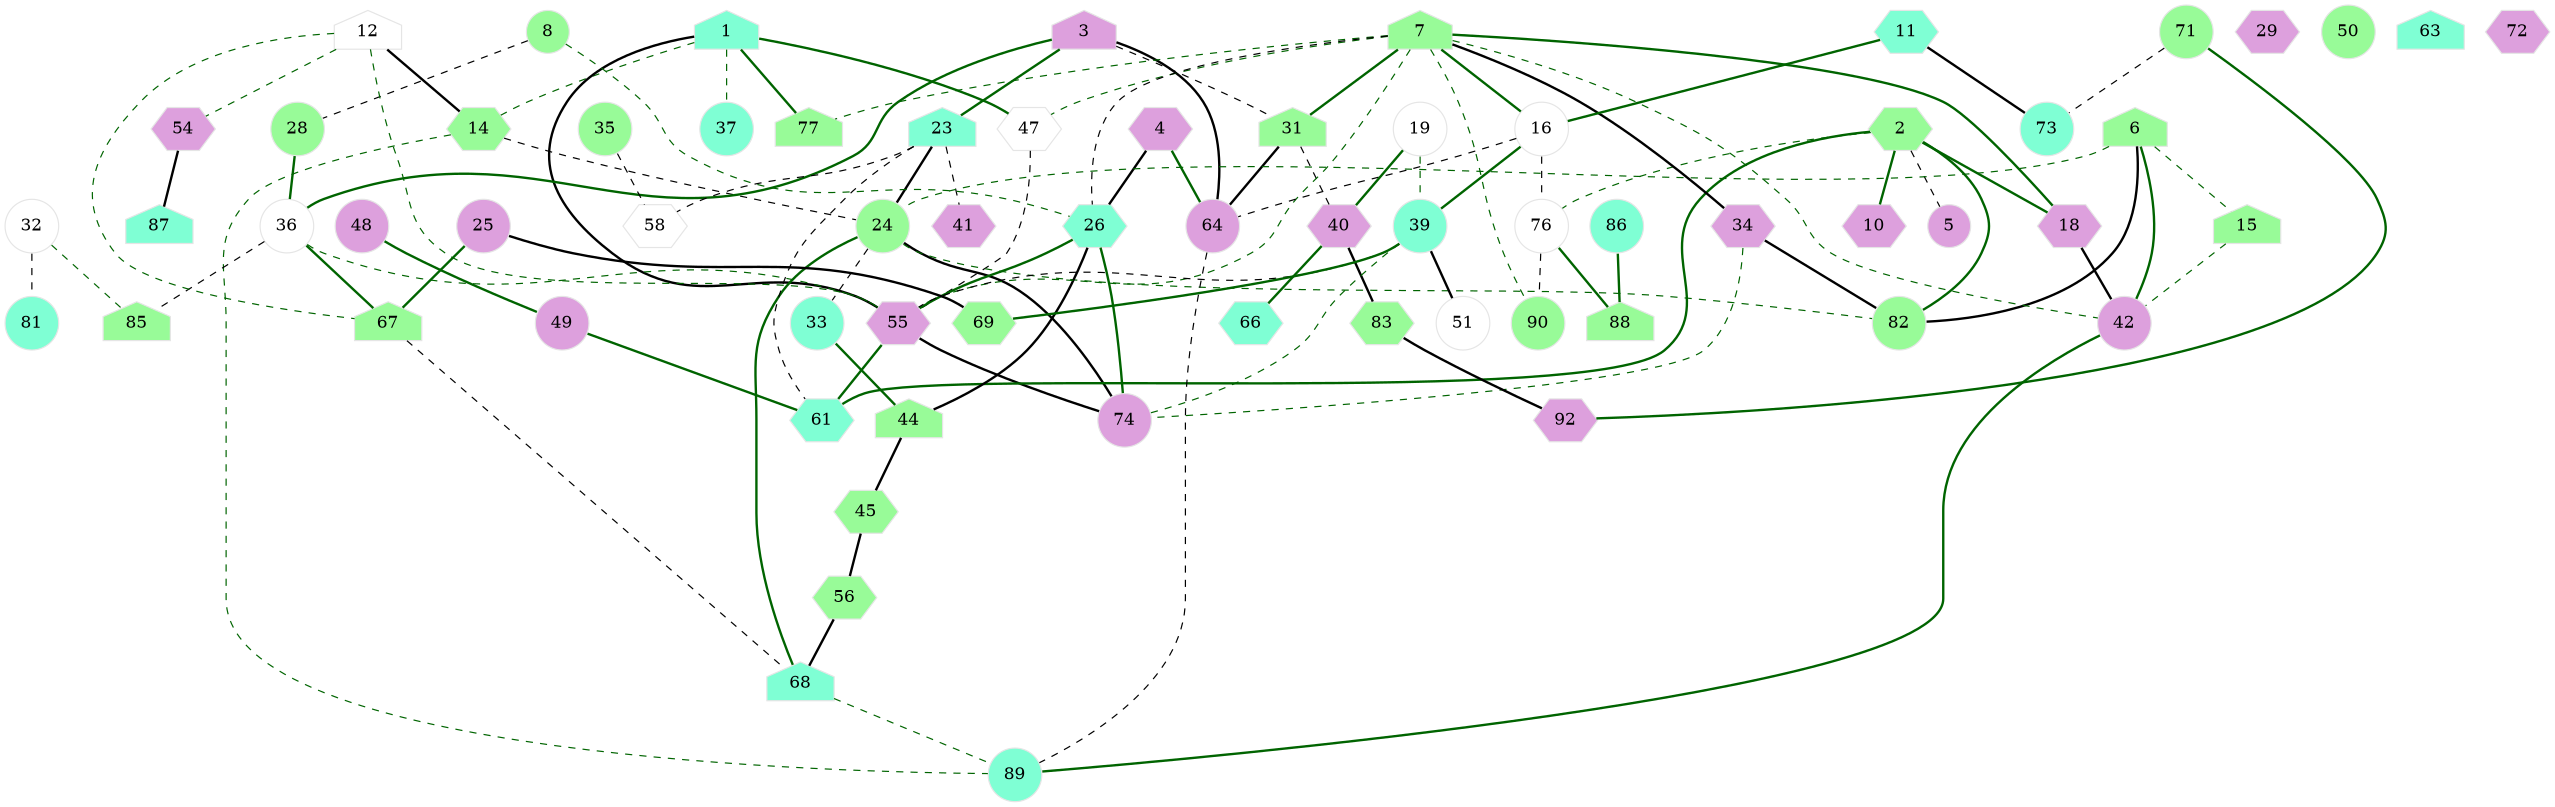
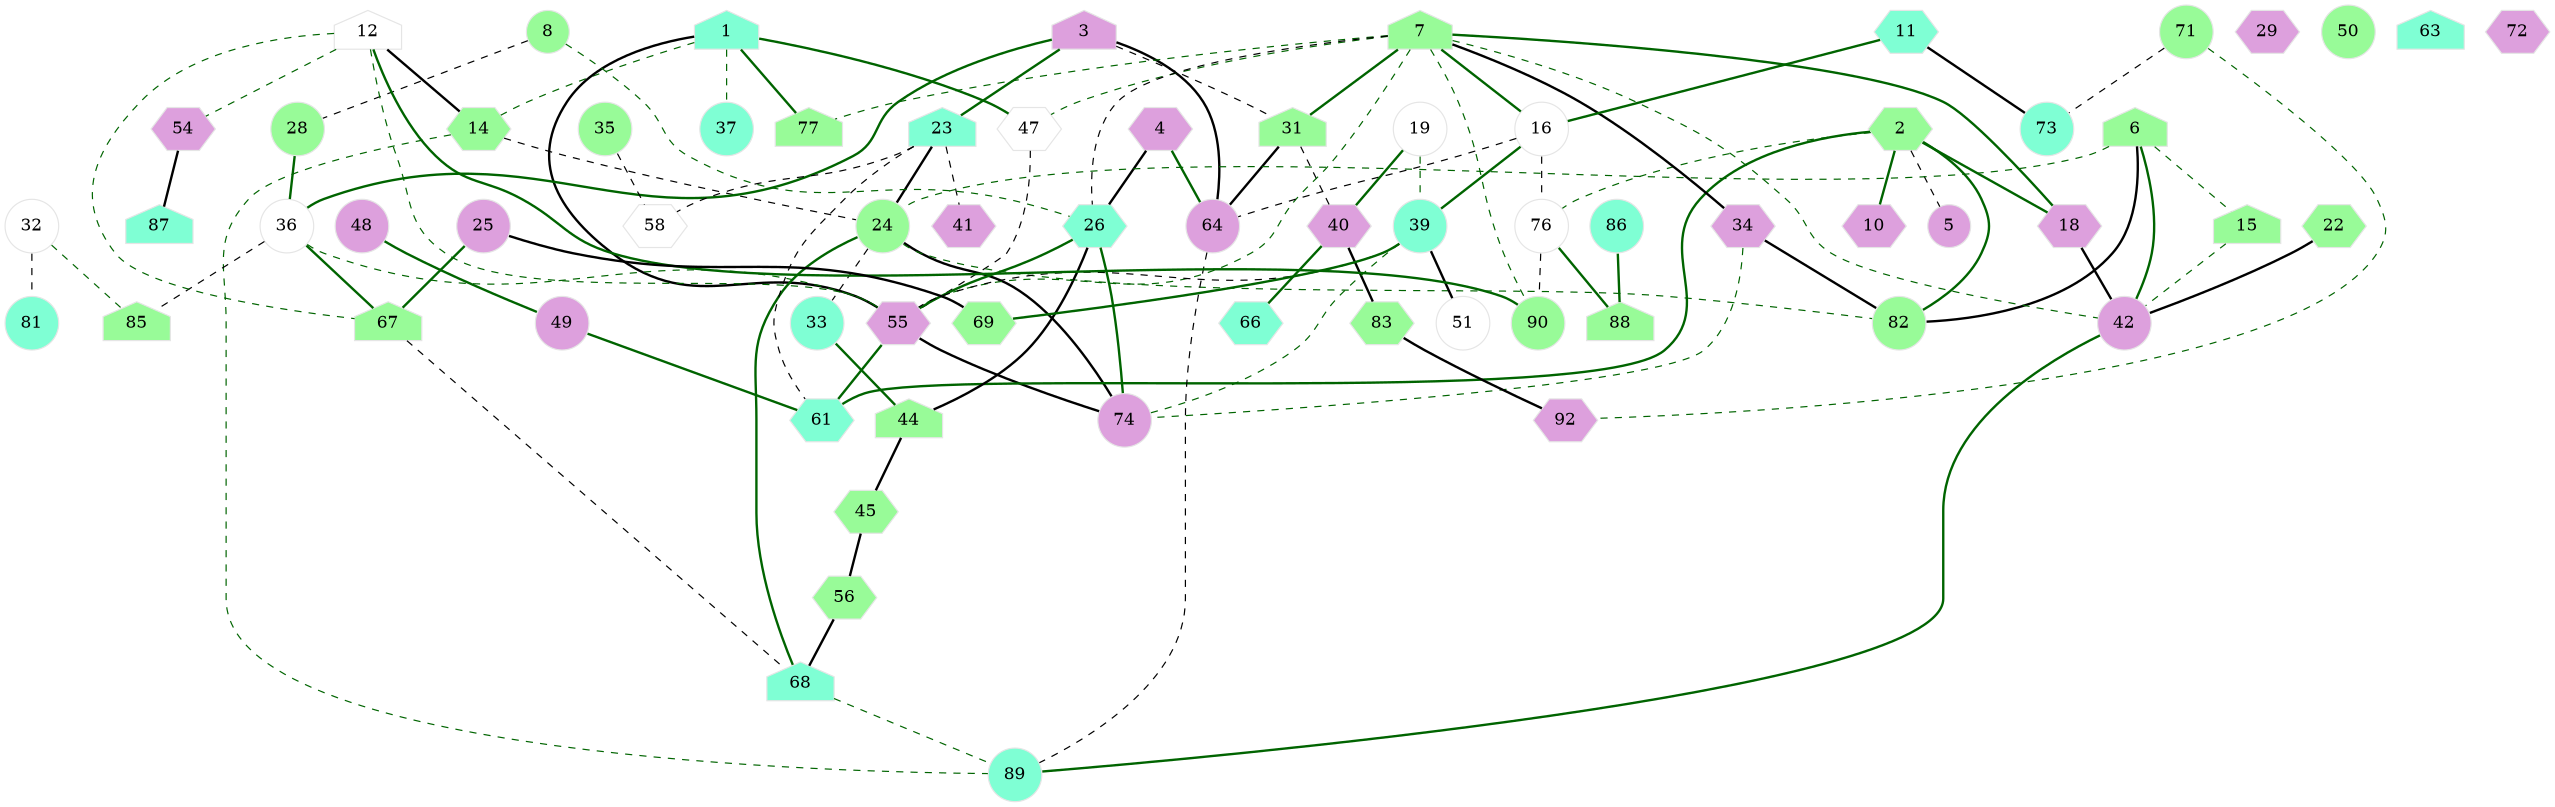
node "22": added
edge "12" -- "90": added
edge "71" -- "92": style bold -> dashed
